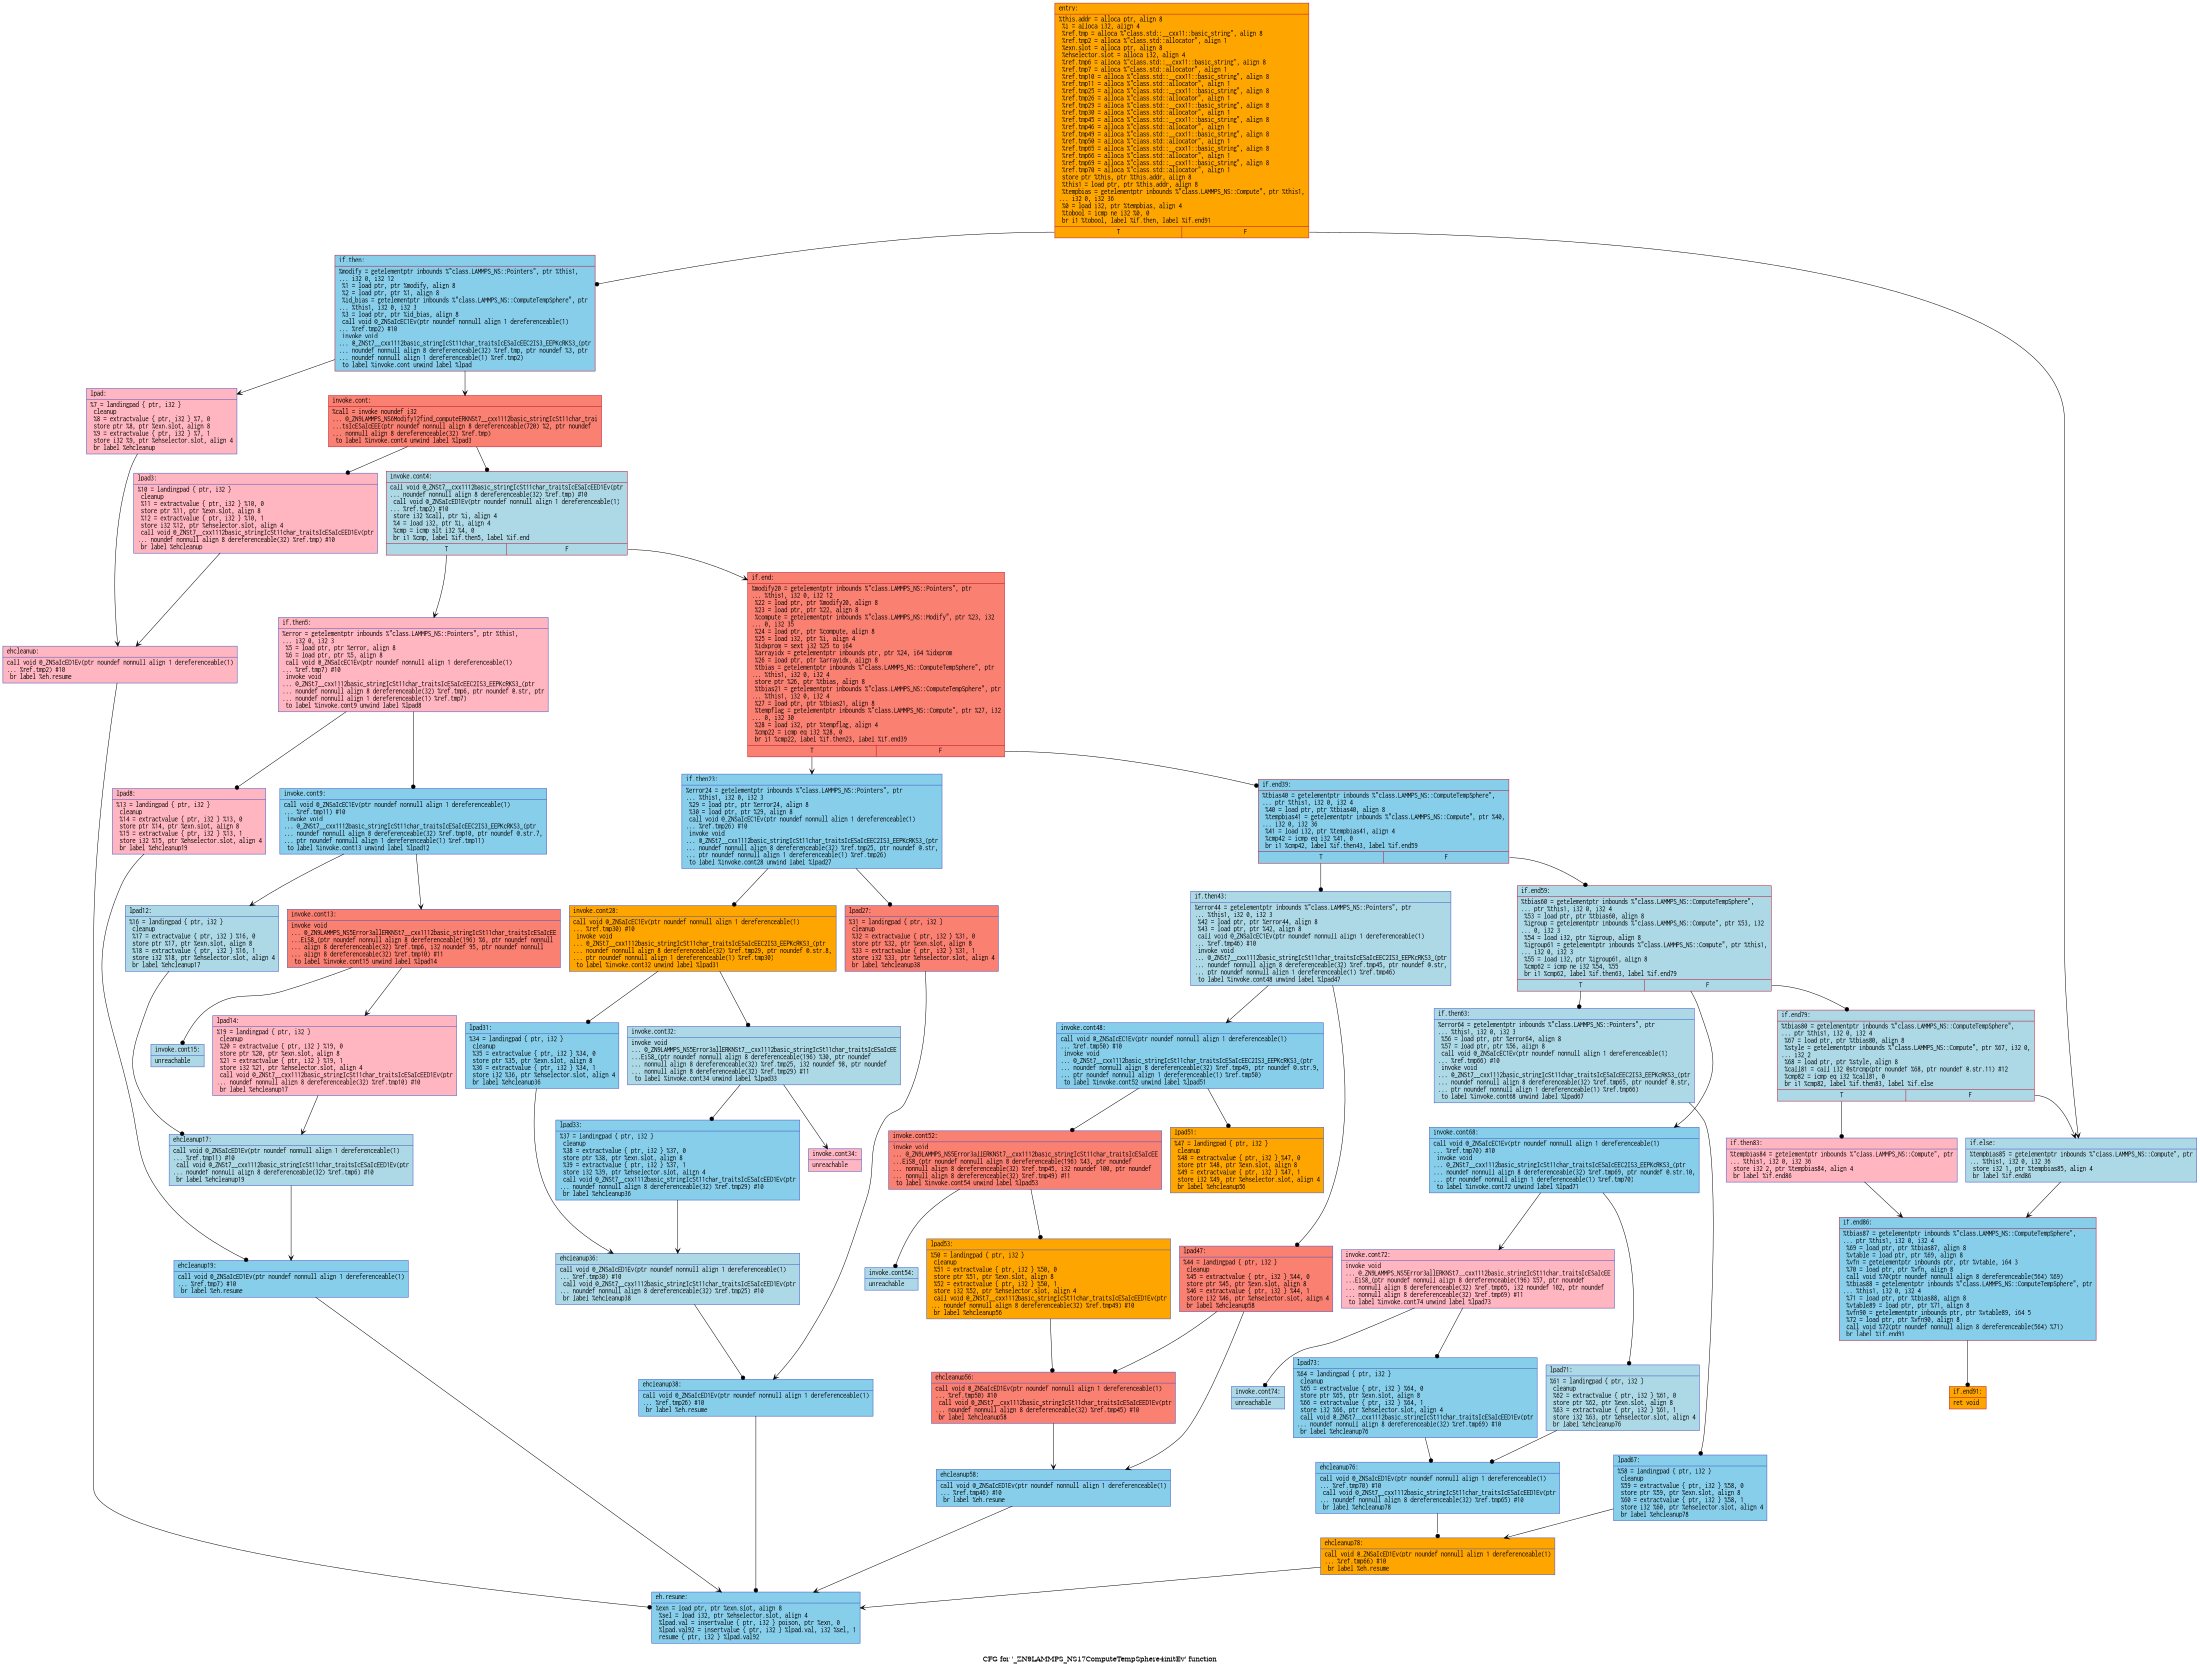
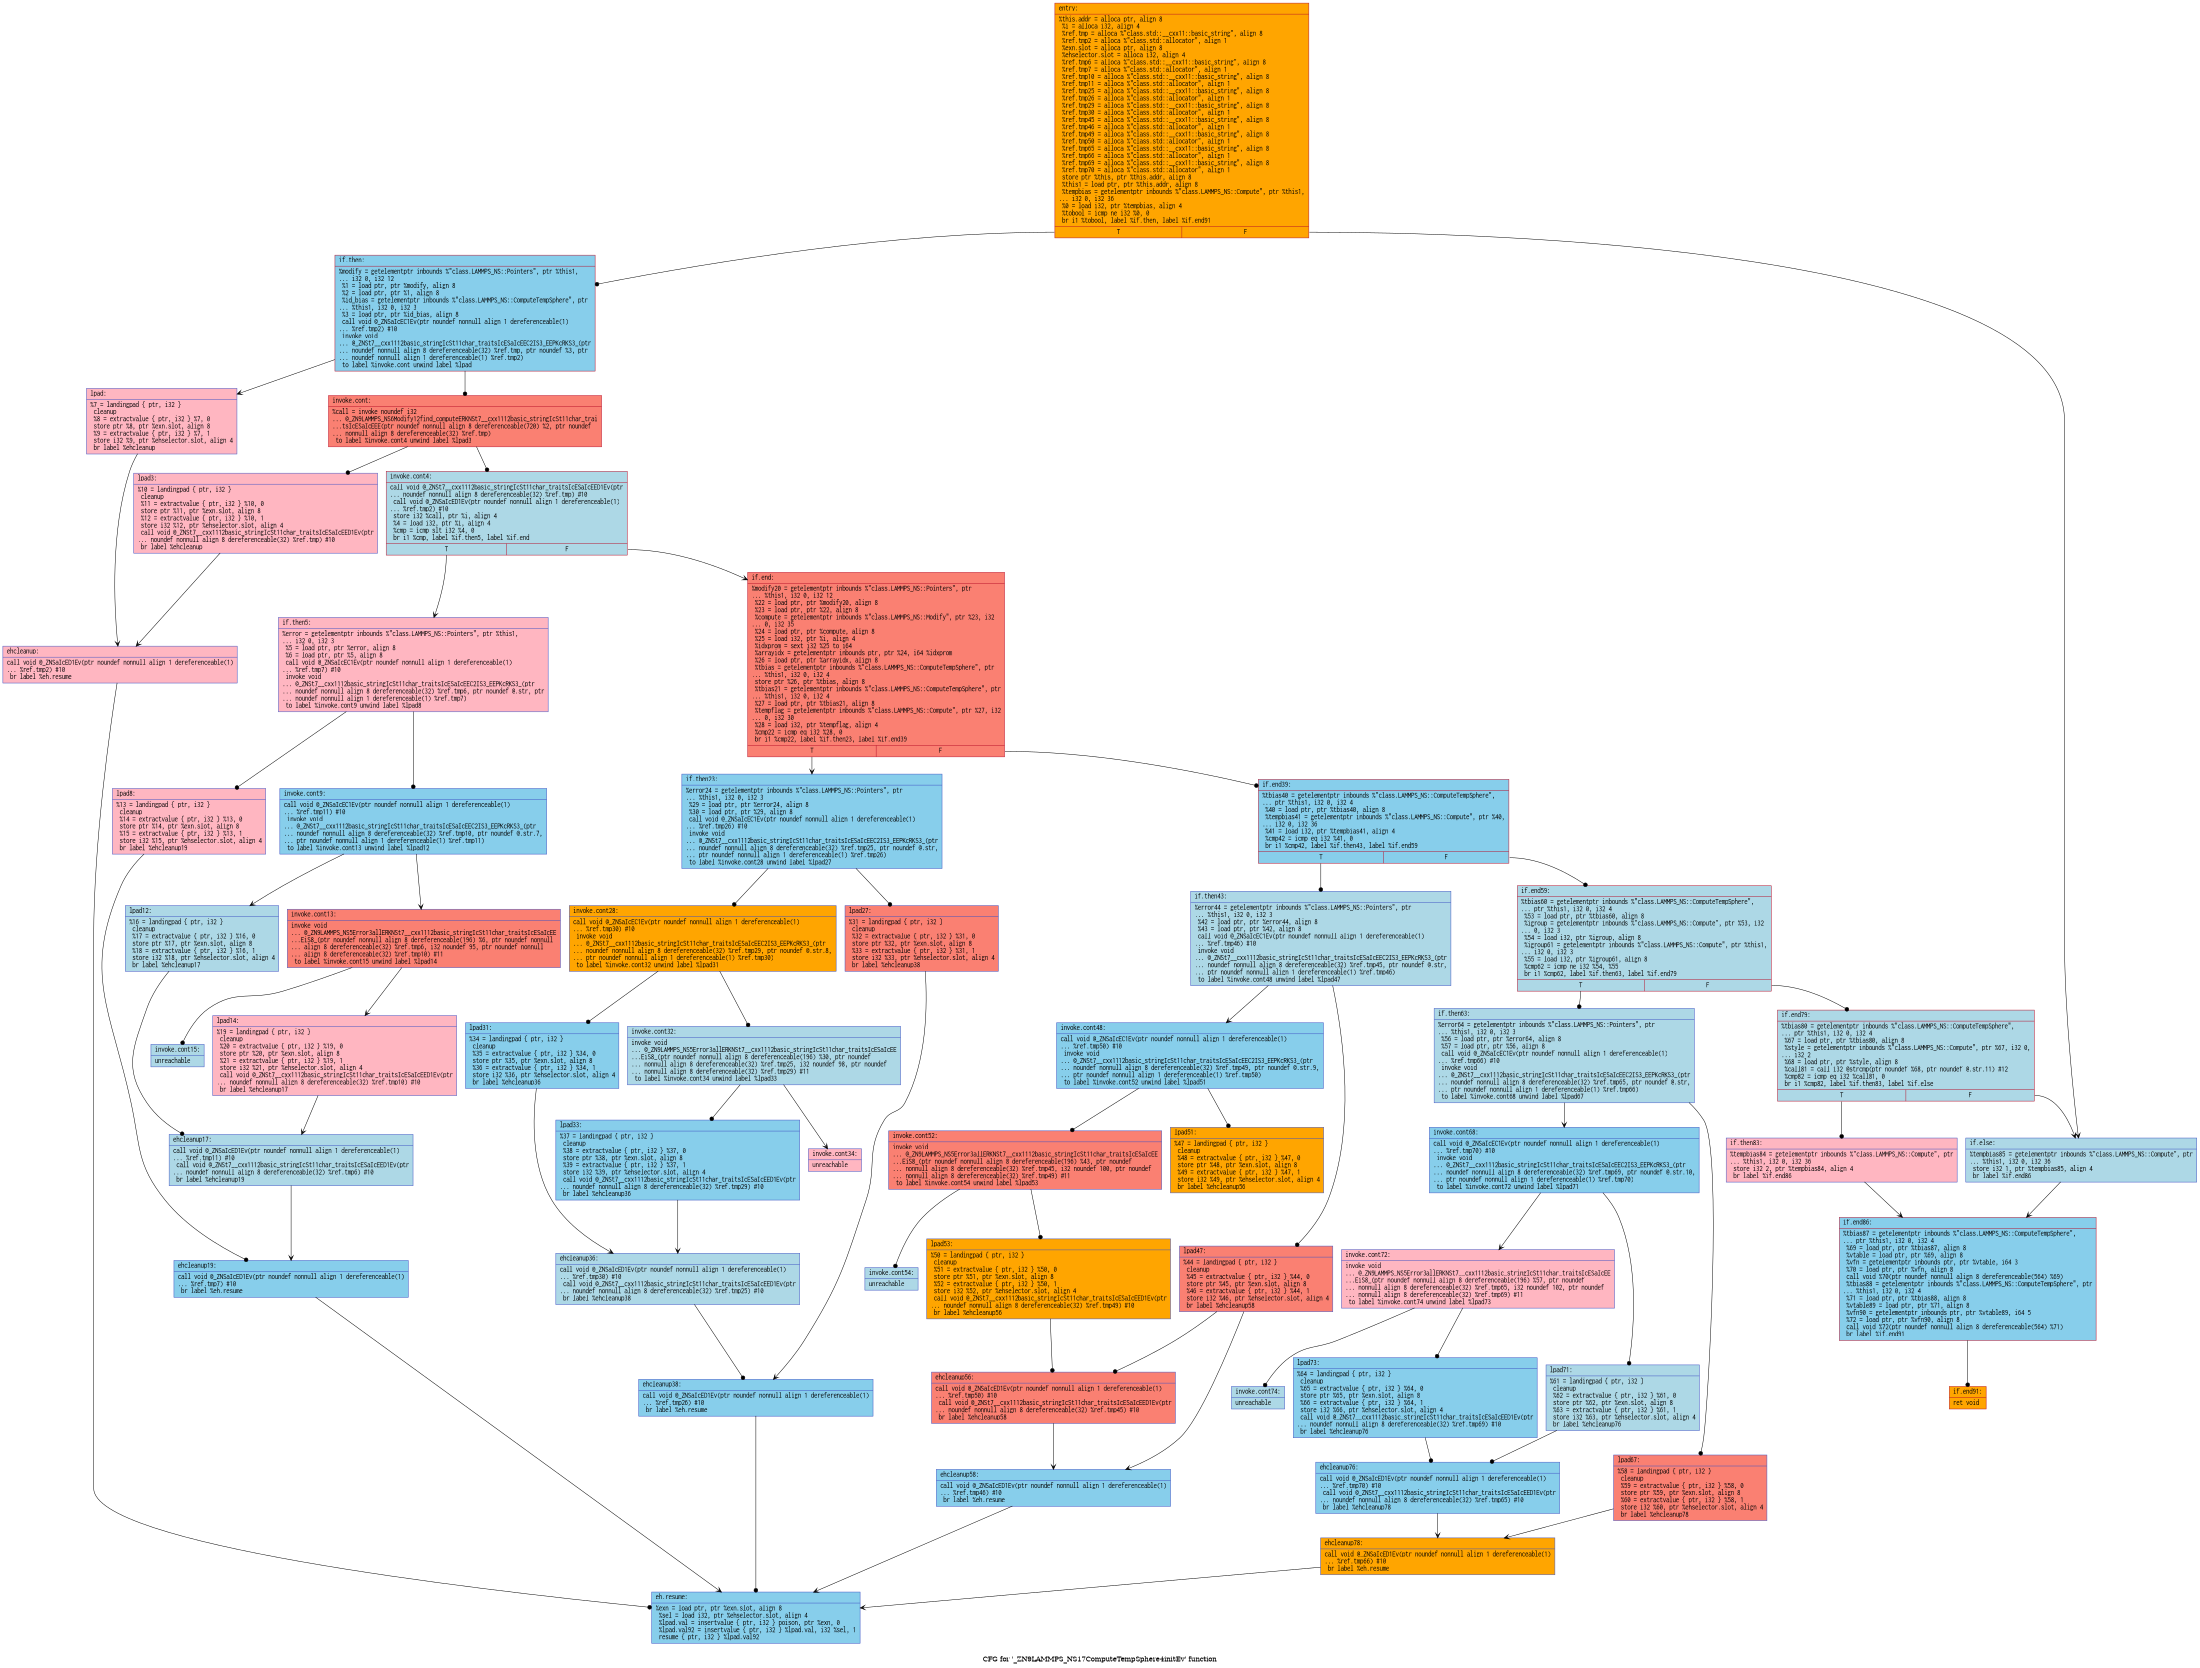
edge "if.then:" -> "invoke.cont:": arrowhead vee -> dot
edge "if.end59:" -> "invoke.cont68:": now "if.then63:" -> "invoke.cont68:"
node "lpad67:": fillcolor skyblue -> salmon
edge "ehcleanup76:" -> "ehcleanup78:": arrowhead dot -> vee
